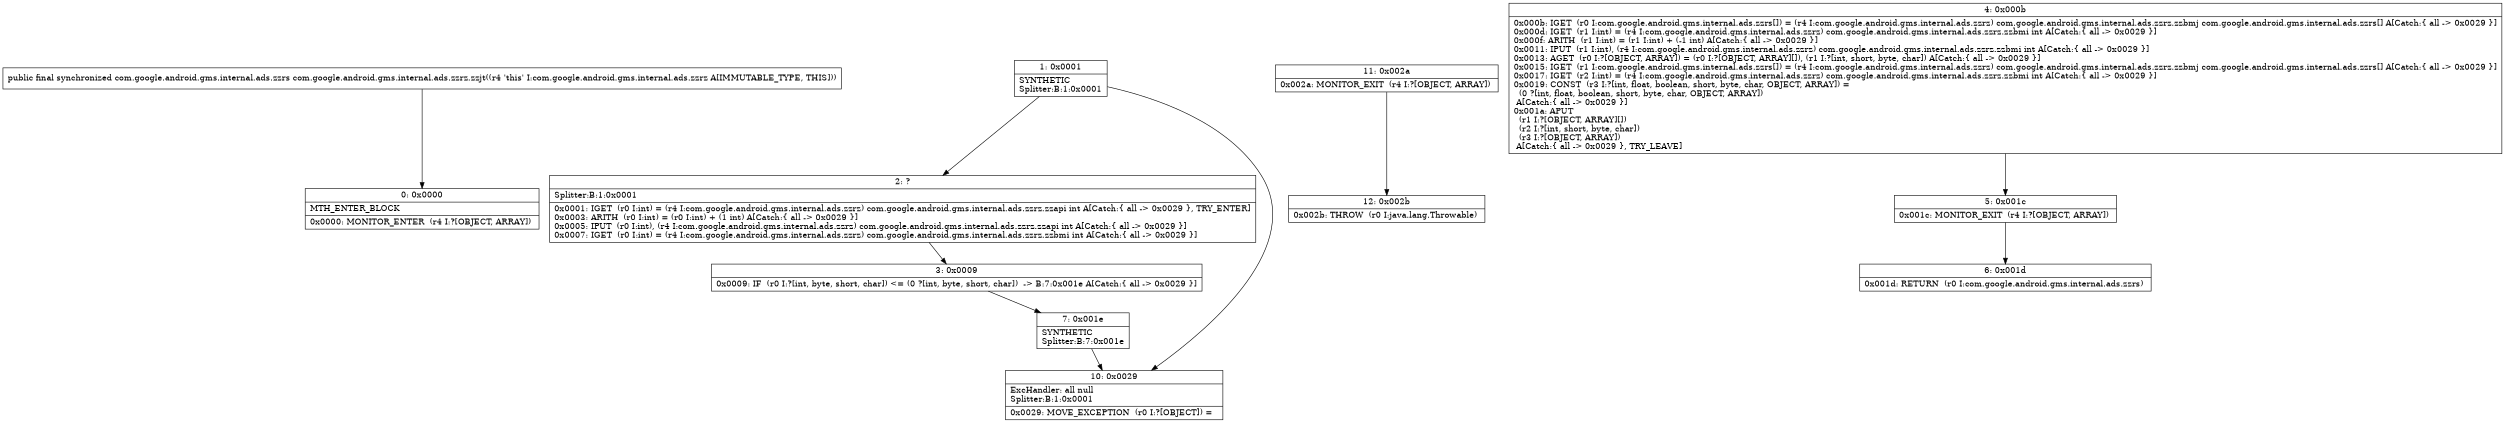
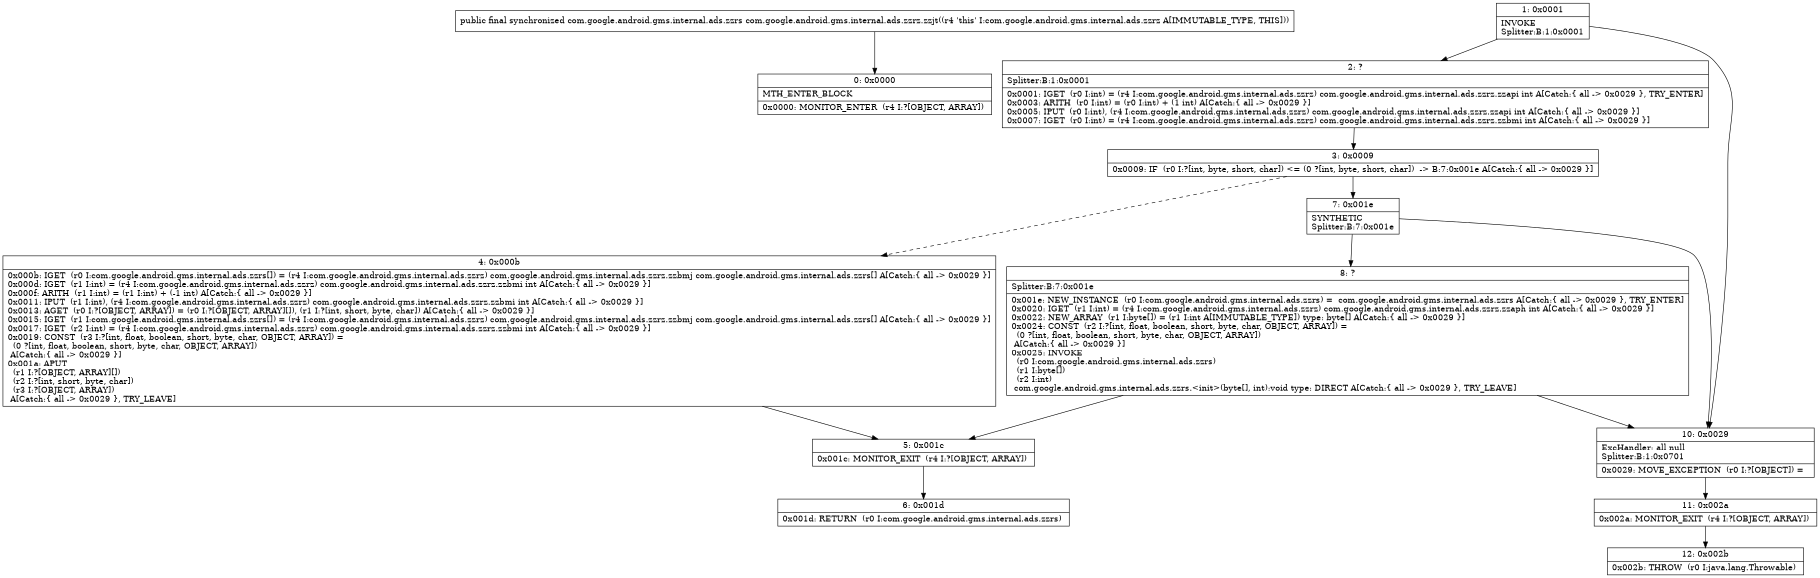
node "1: 0x0001": text "SYNTHETIC" -> "INVOKE"
edge "3: 0x0009" -> "4: 0x000b": added
node "8: ?": added
node "10: 0x0029": text "Splitter:B:1:0x0001" -> "Splitter:B:1:0x0701"
edge "10: 0x0029" -> "11: 0x002a": added
